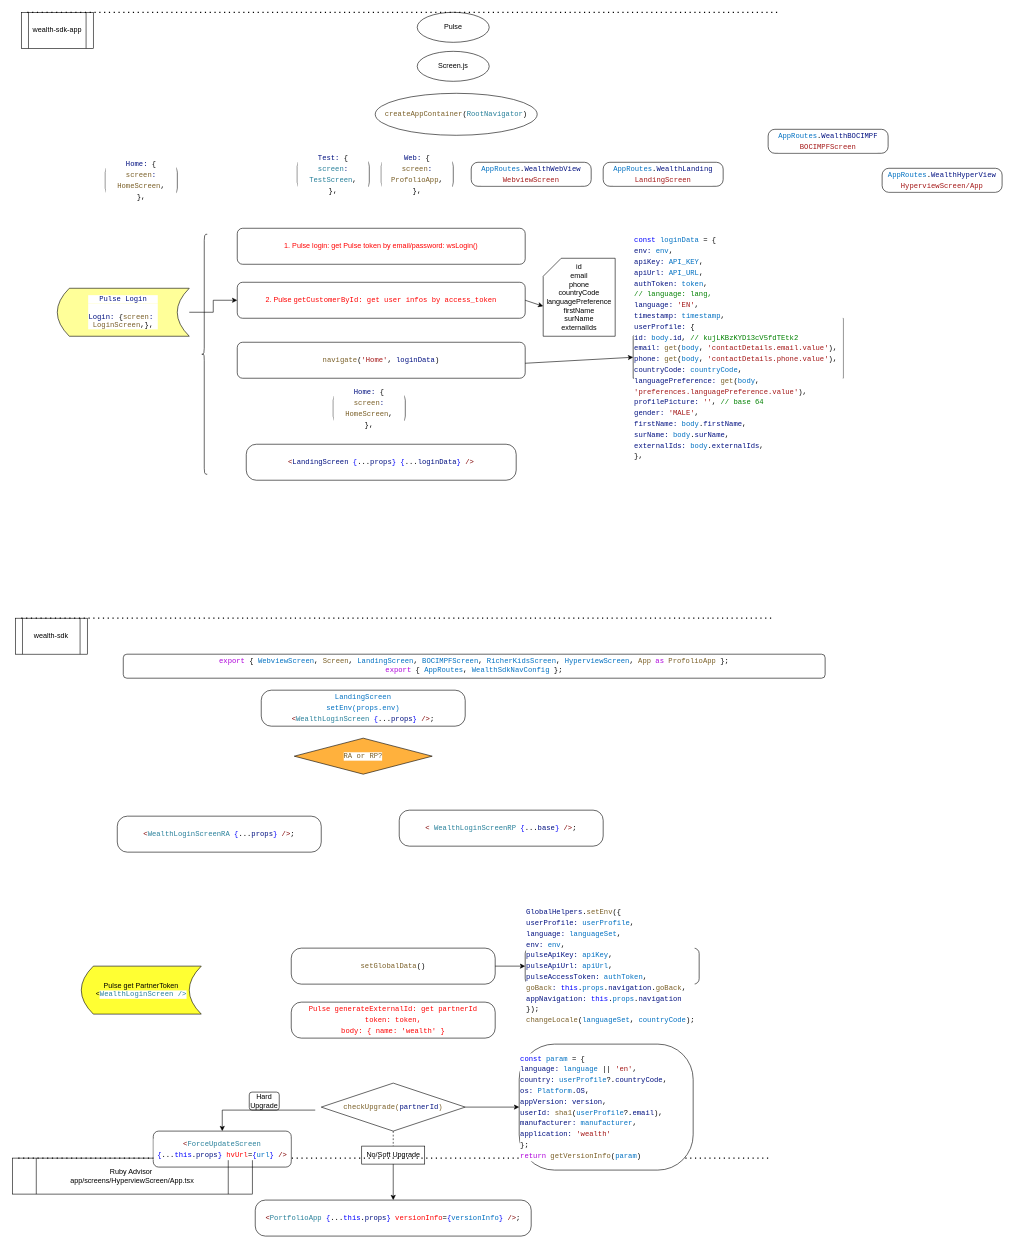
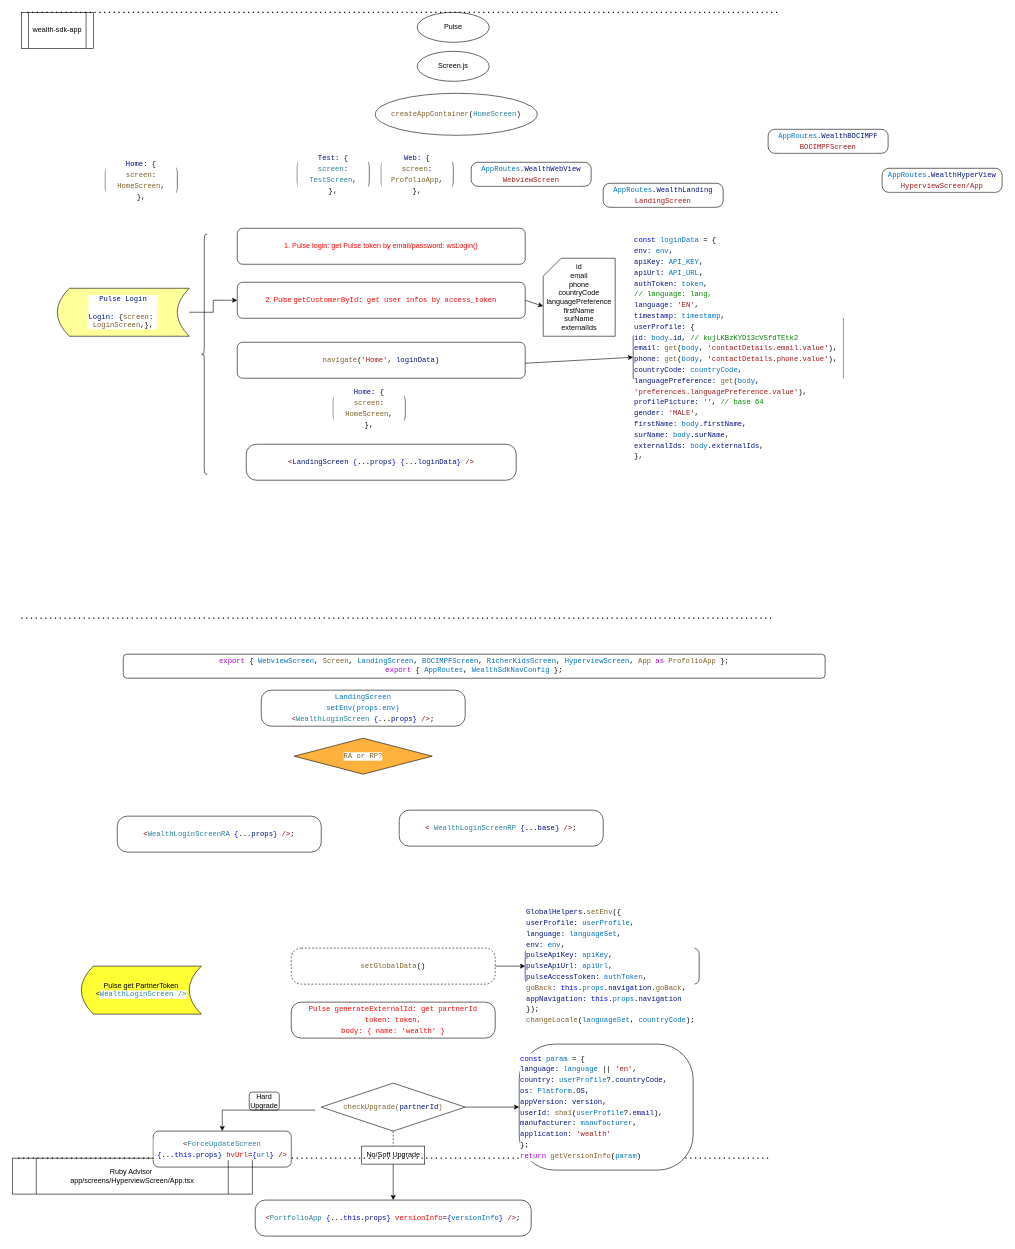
node "createAppContainer(RootNavigator)": label "createAppContainer(RootNavigator)" -> "createAppContainer(HomeScreen)"
node "AppRoutes.WealthLanding LandingScreen": moved (663, 174) -> (663, 195)
node "wealth-sdk": removed
node "setGlobalData()": style solid -> dashed
